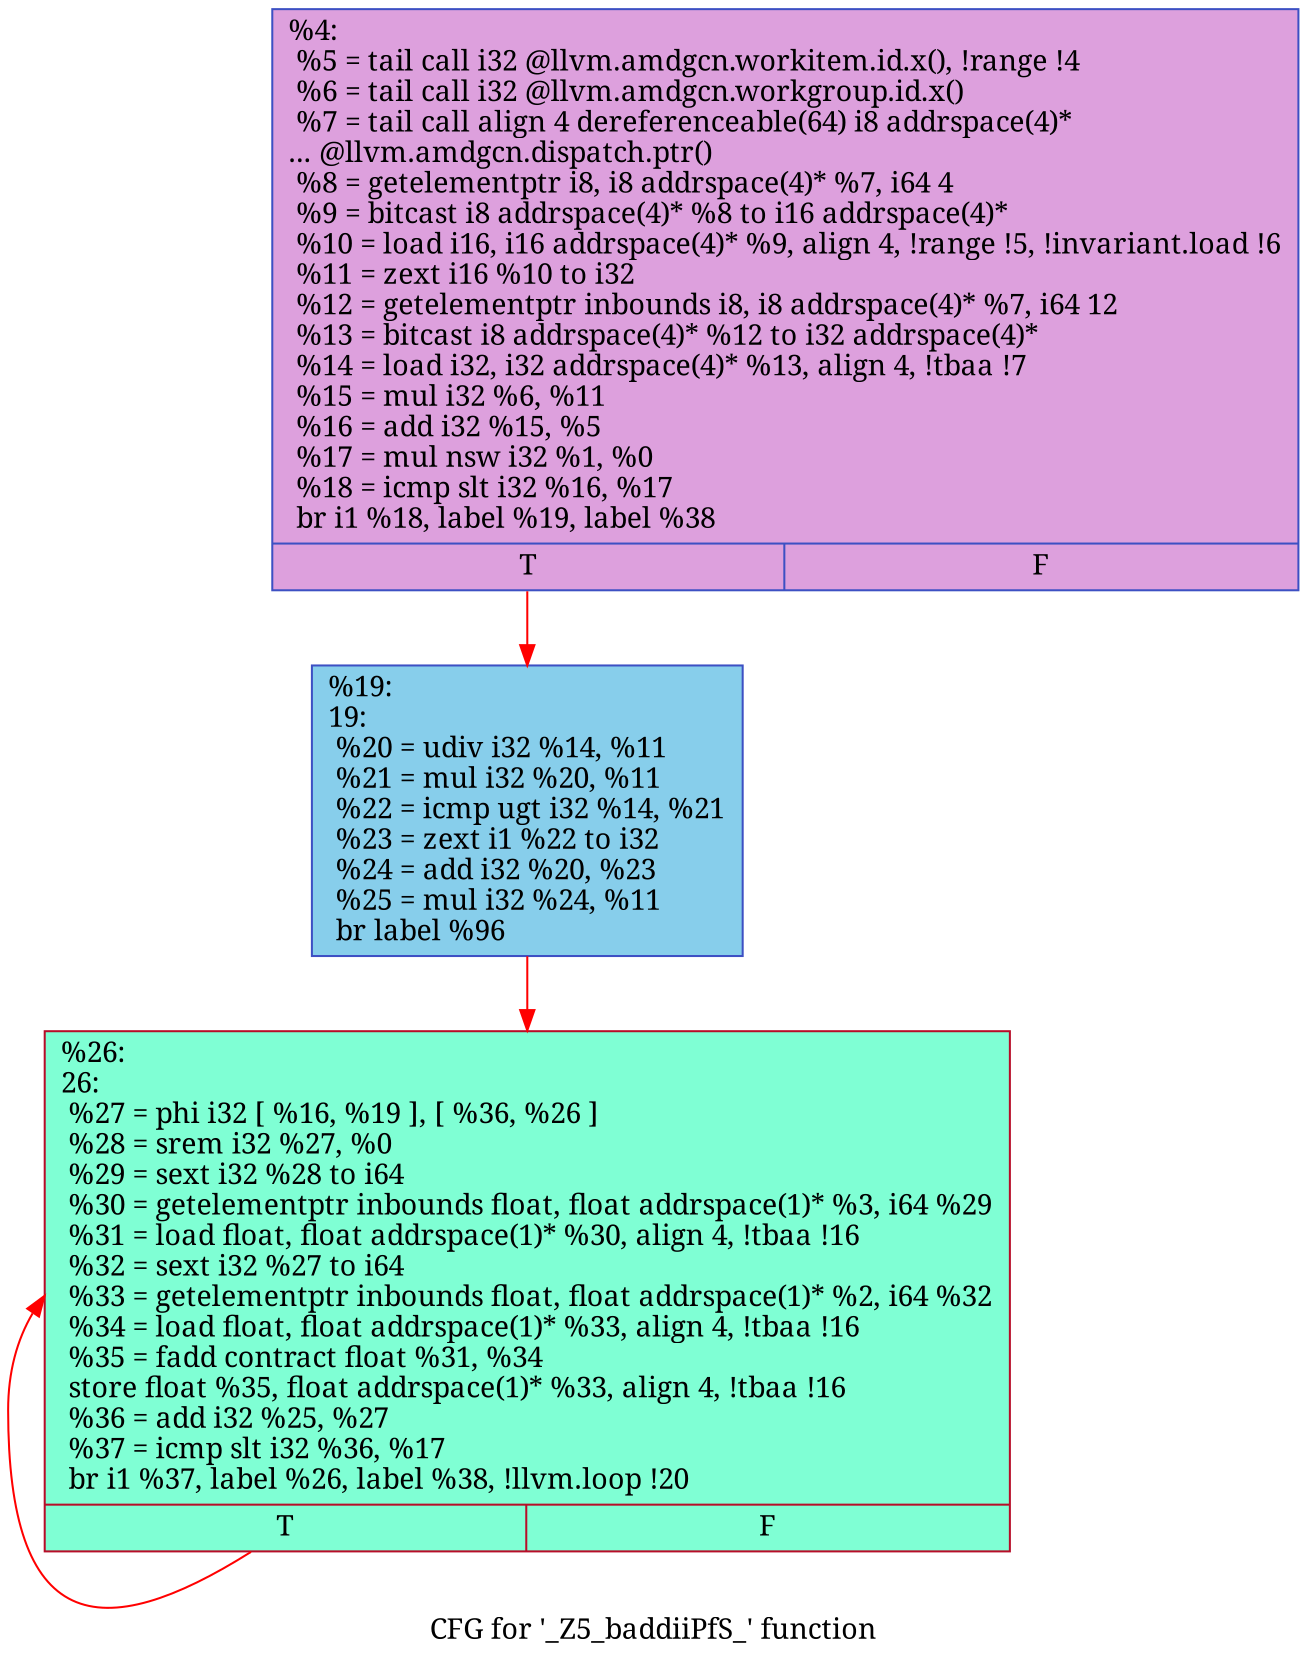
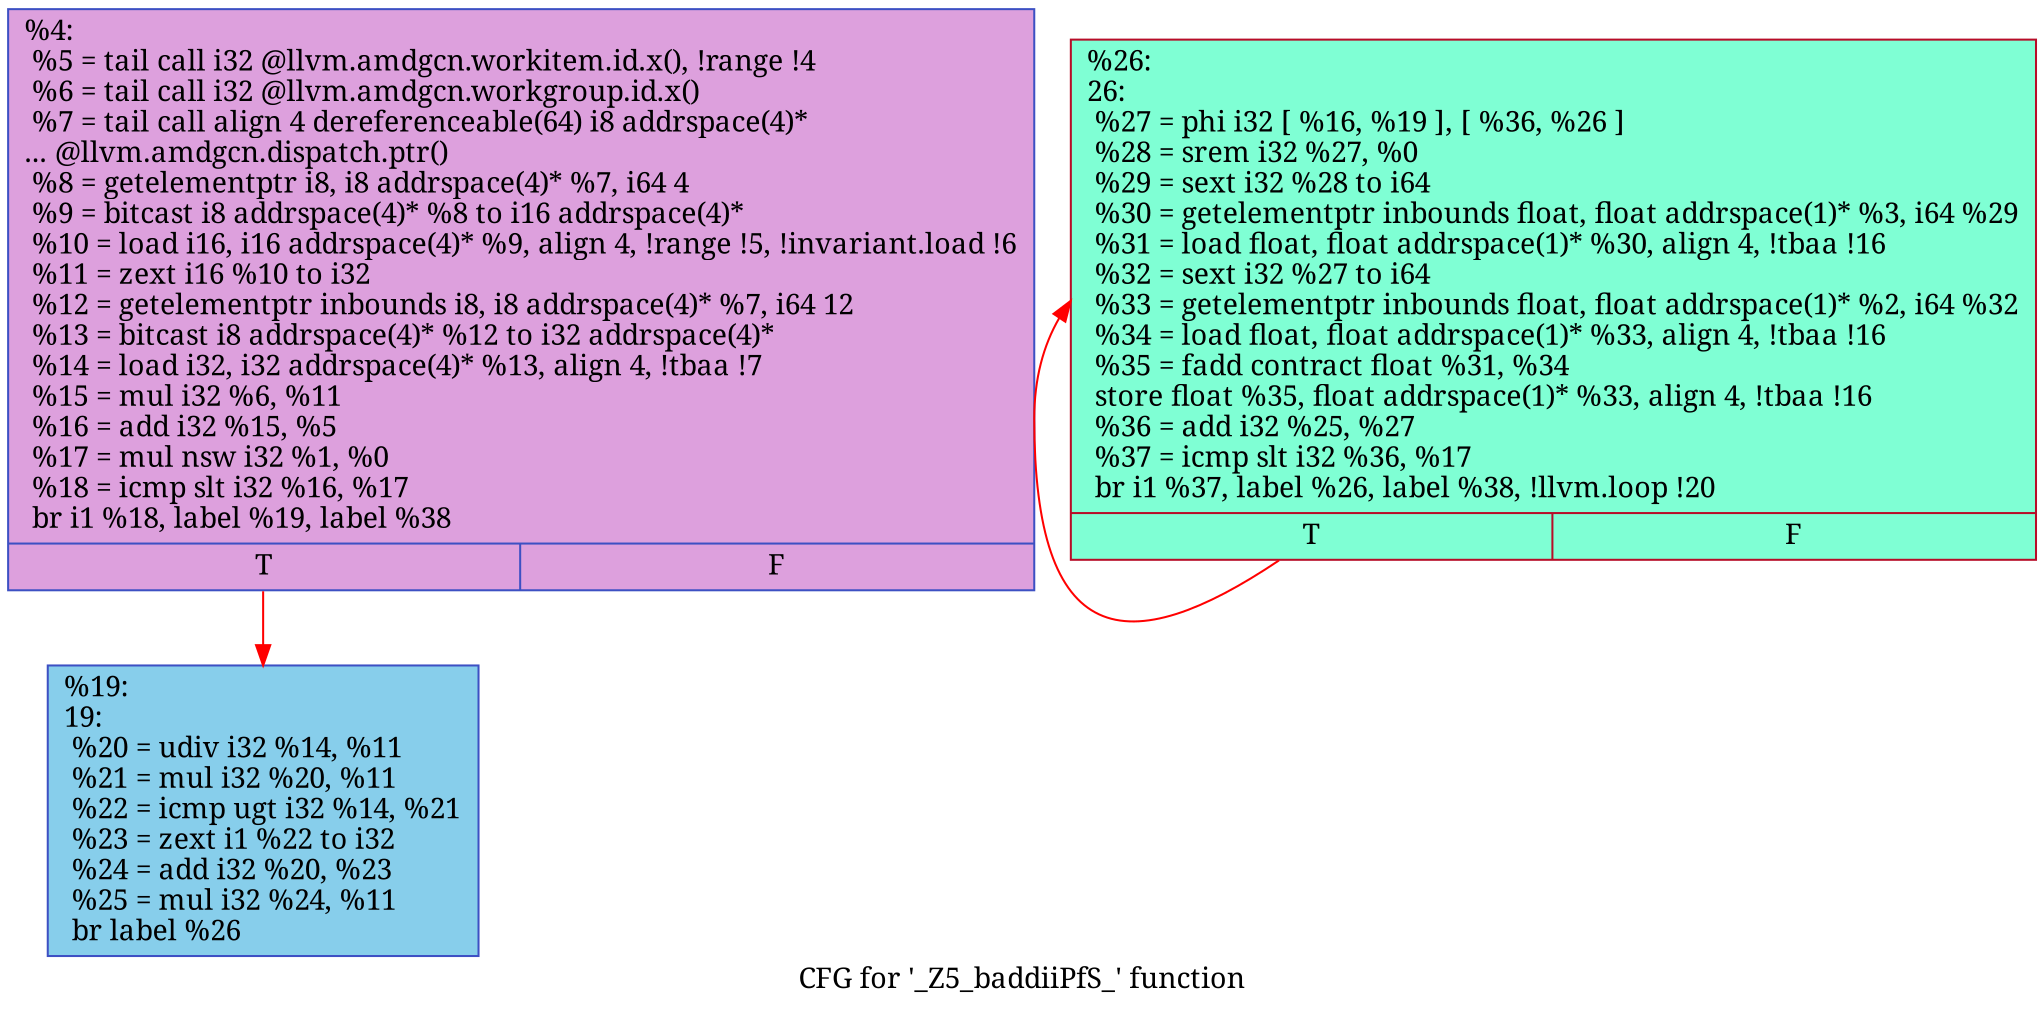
node "%19:": text "br label %96" -> "br label %26"
edge "%19:" -> "%26:": removed
